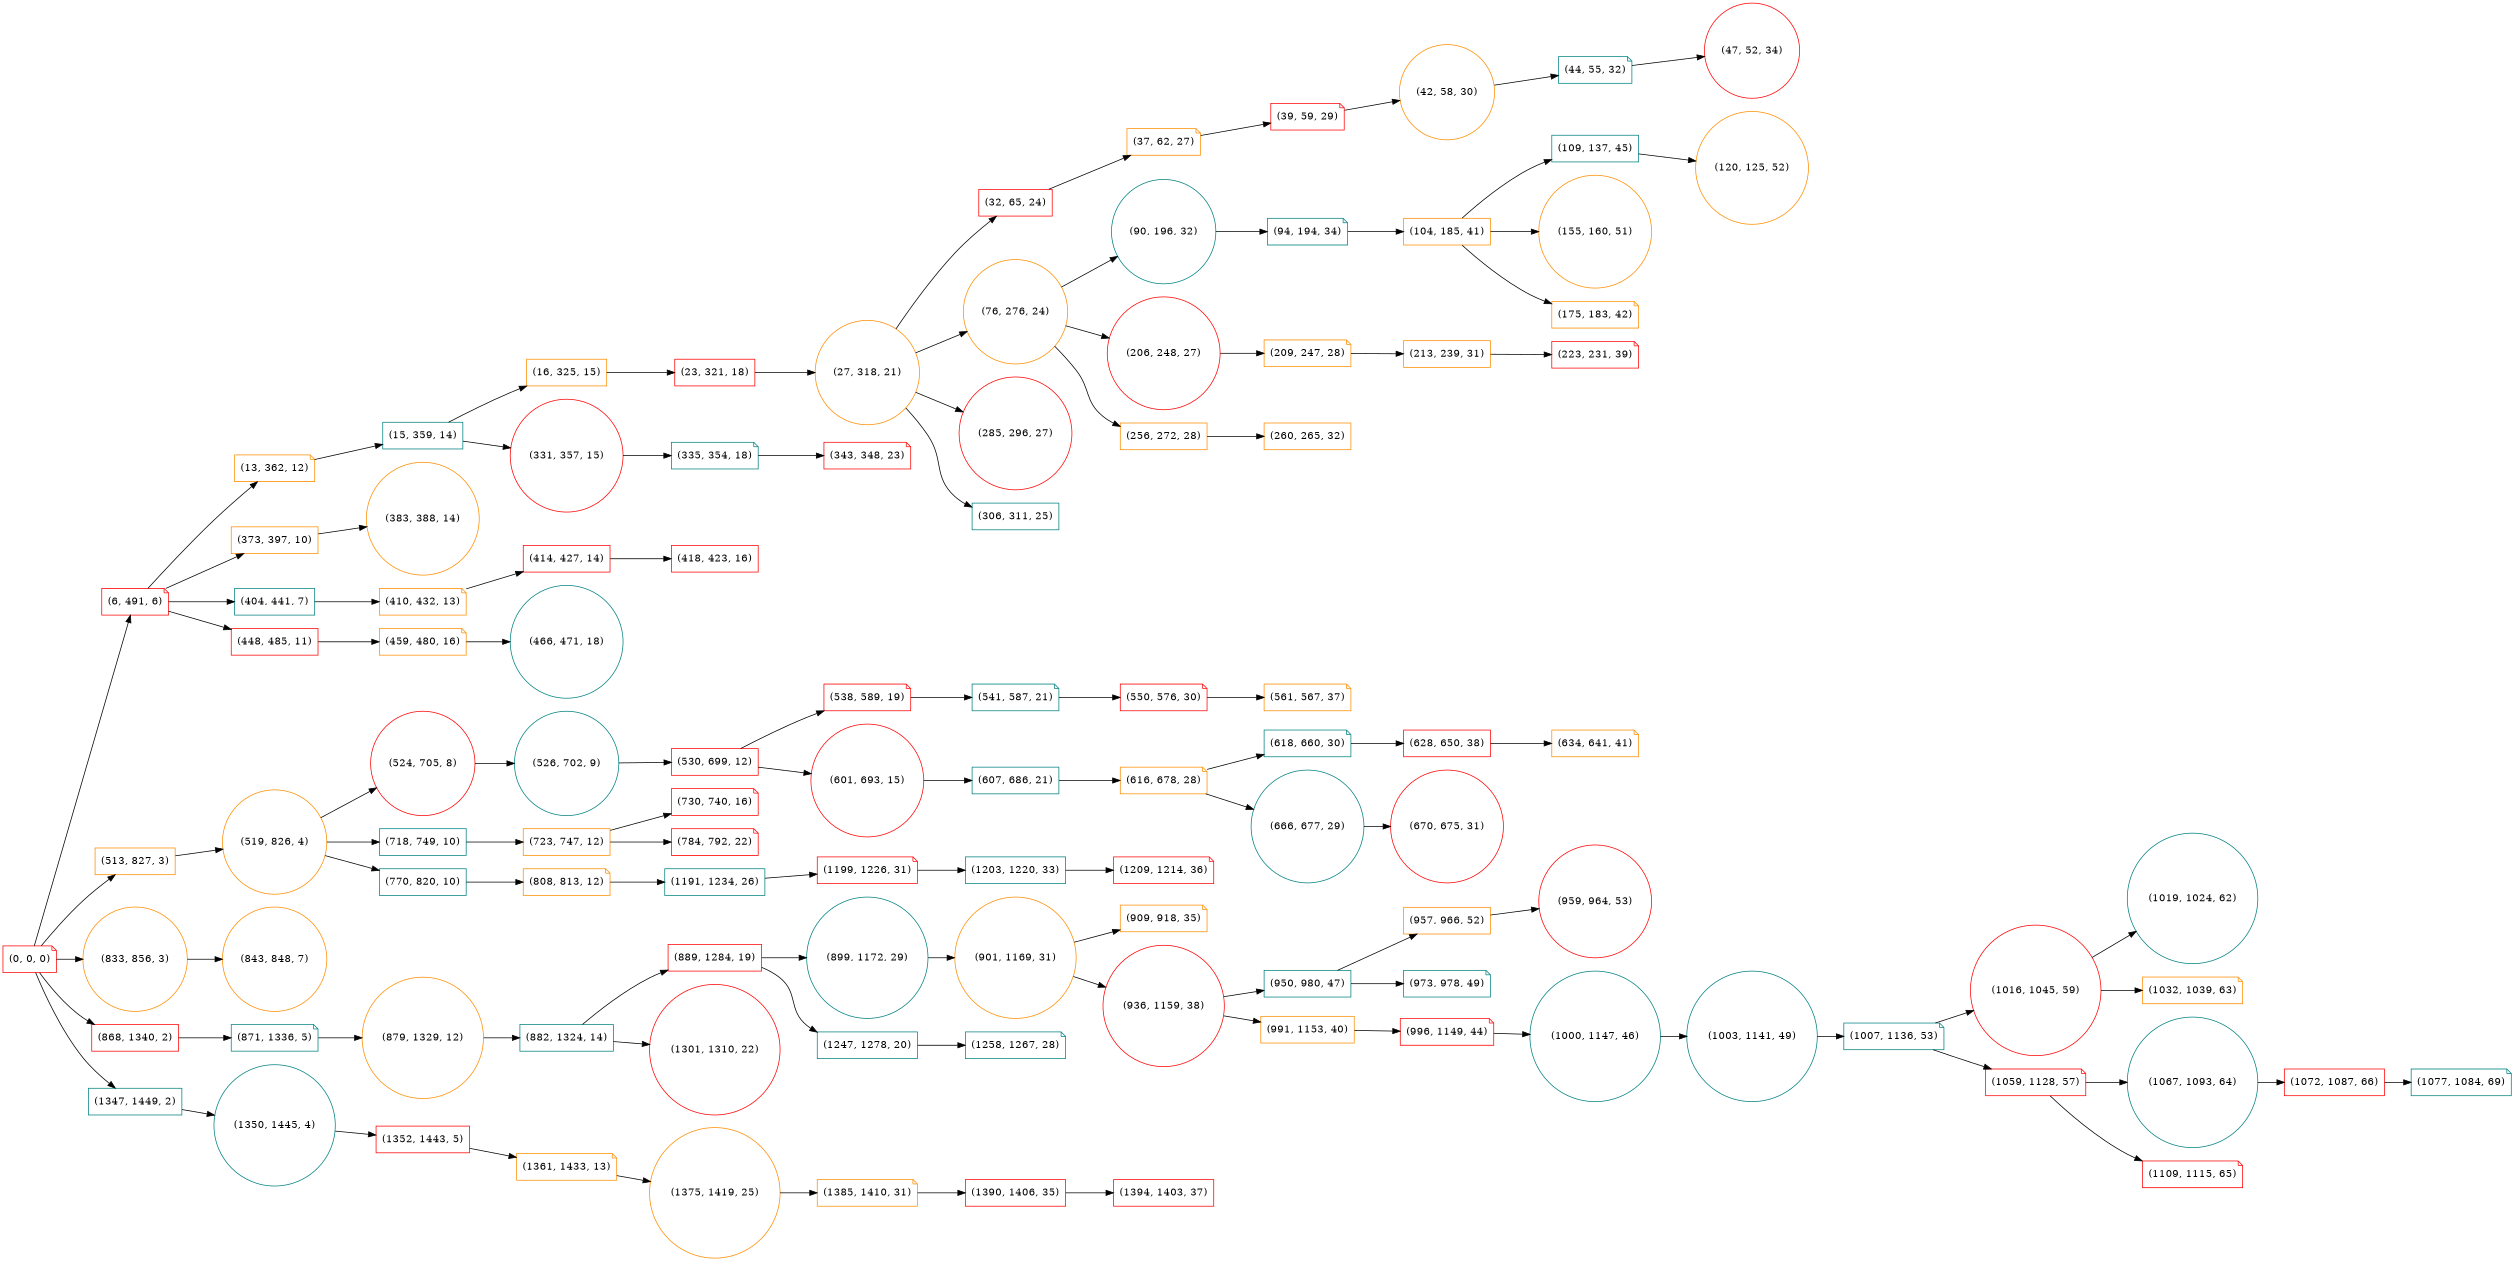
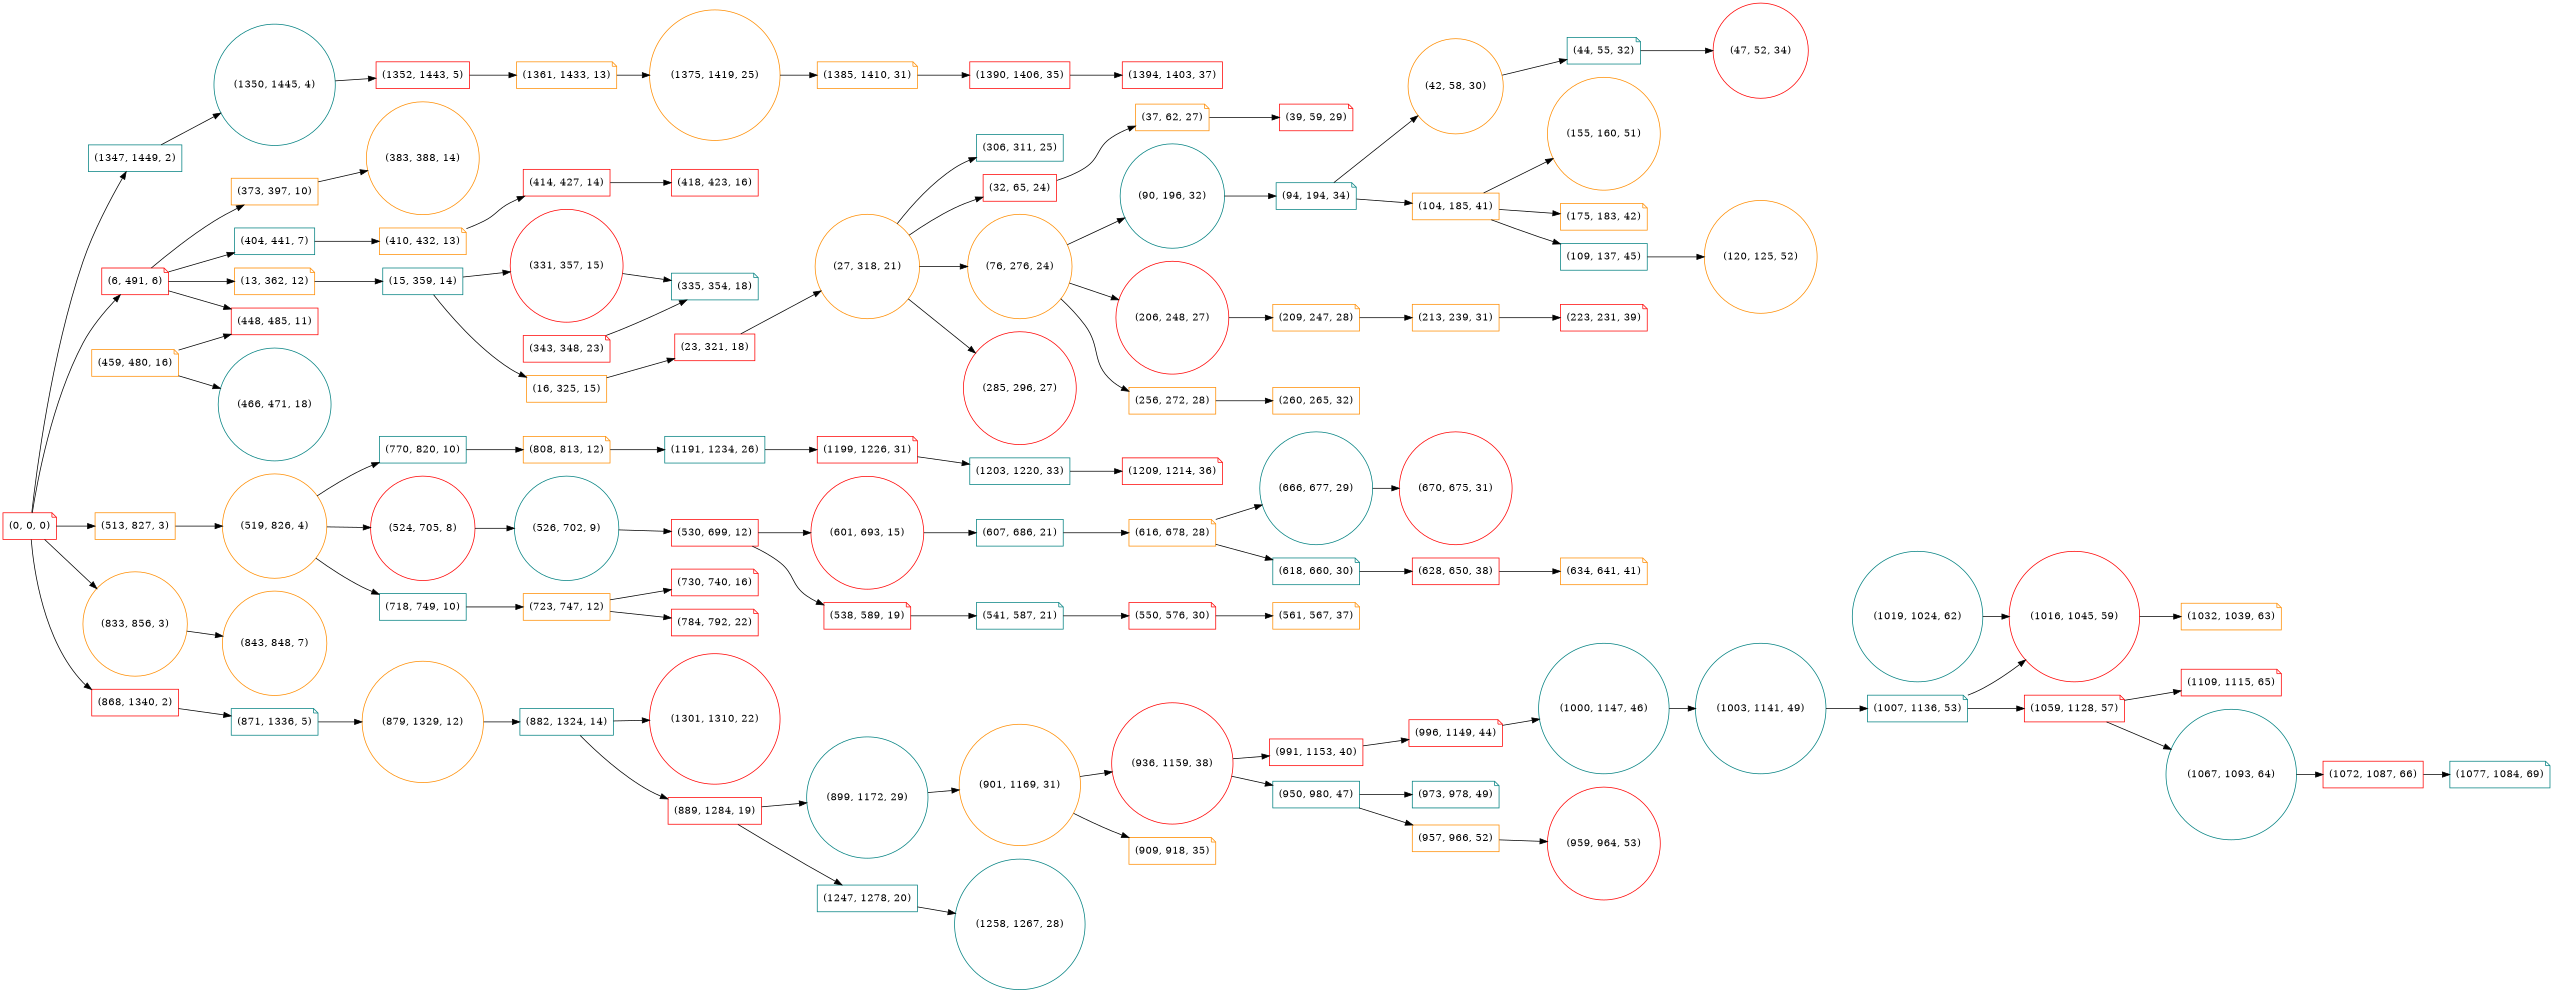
edge "(39, 59, 29)" -> "(42, 58, 30)": now "(94, 194, 34)" -> "(42, 58, 30)"
edge "(335, 354, 18)" -> "(343, 348, 23)": reversed
edge "(448, 485, 11)" -> "(459, 480, 16)": reversed
edge "(1016, 1045, 59)" -> "(1019, 1024, 62)": reversed
node "(991, 1153, 40)": color darkorange -> red
node "(1258, 1267, 28)": shape note -> circle
